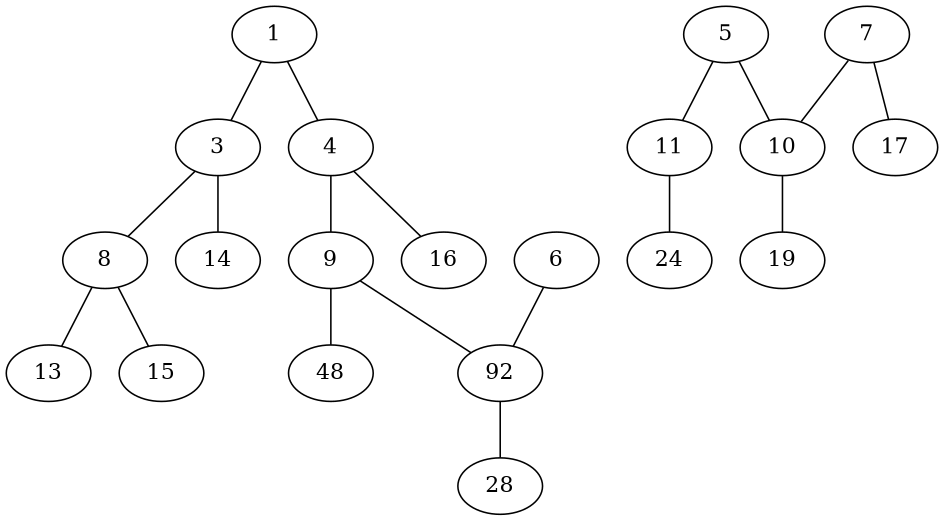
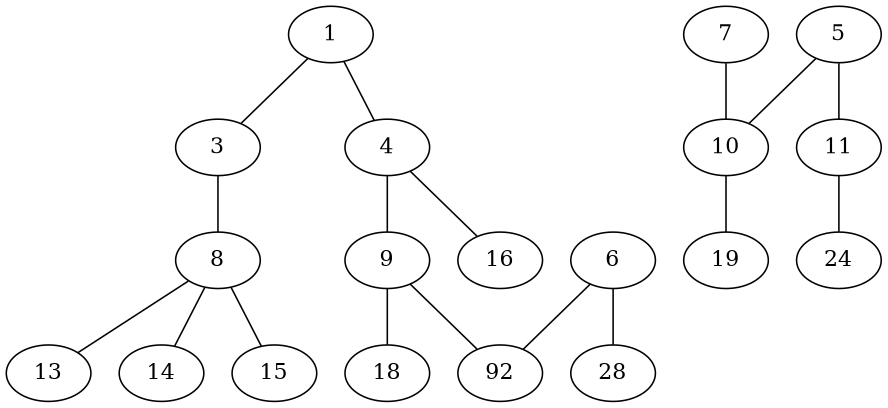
node "17": removed
edge "3" -- "14": now "8" -- "14"
node "48": label "48" -> "18"
edge "92" -- "28": now "6" -- "28"
